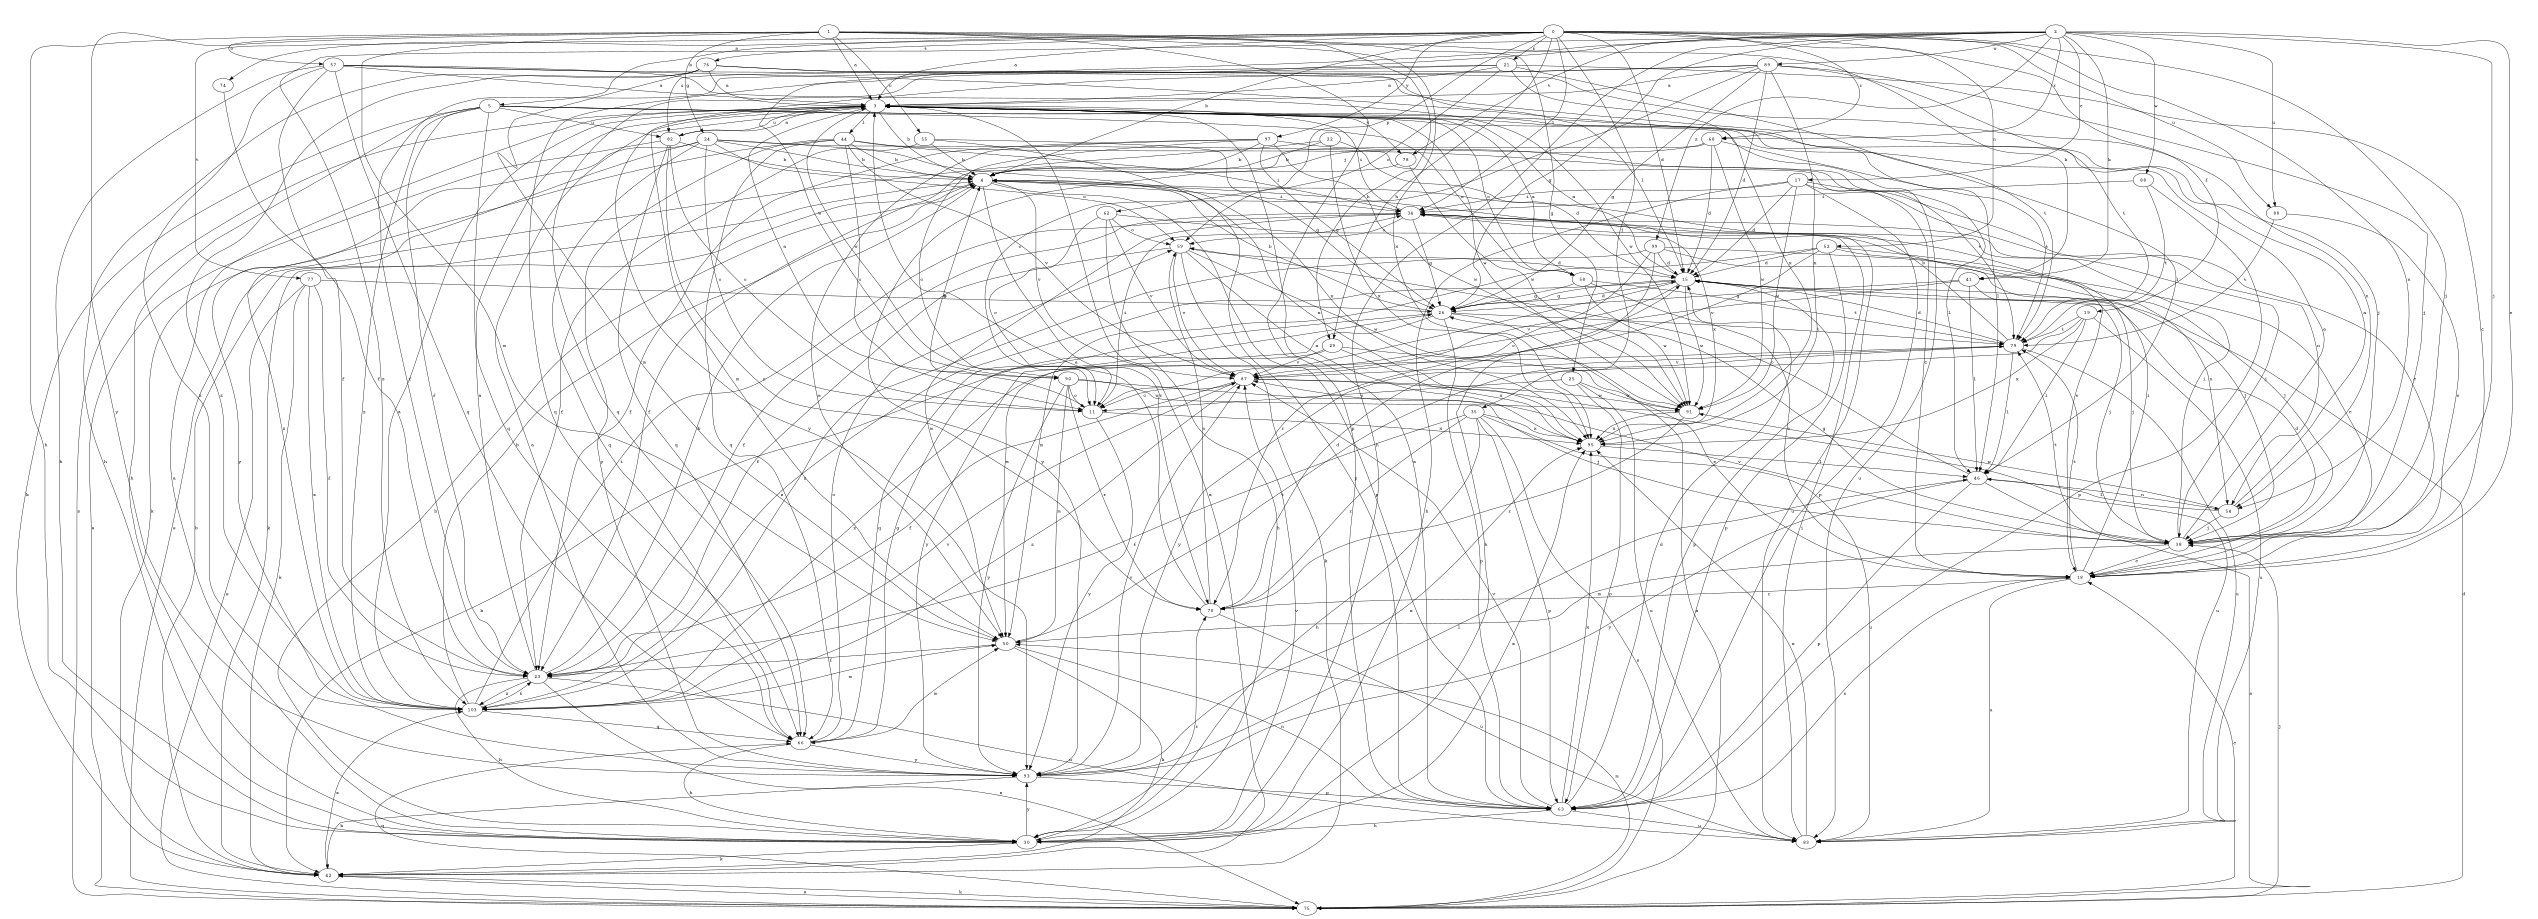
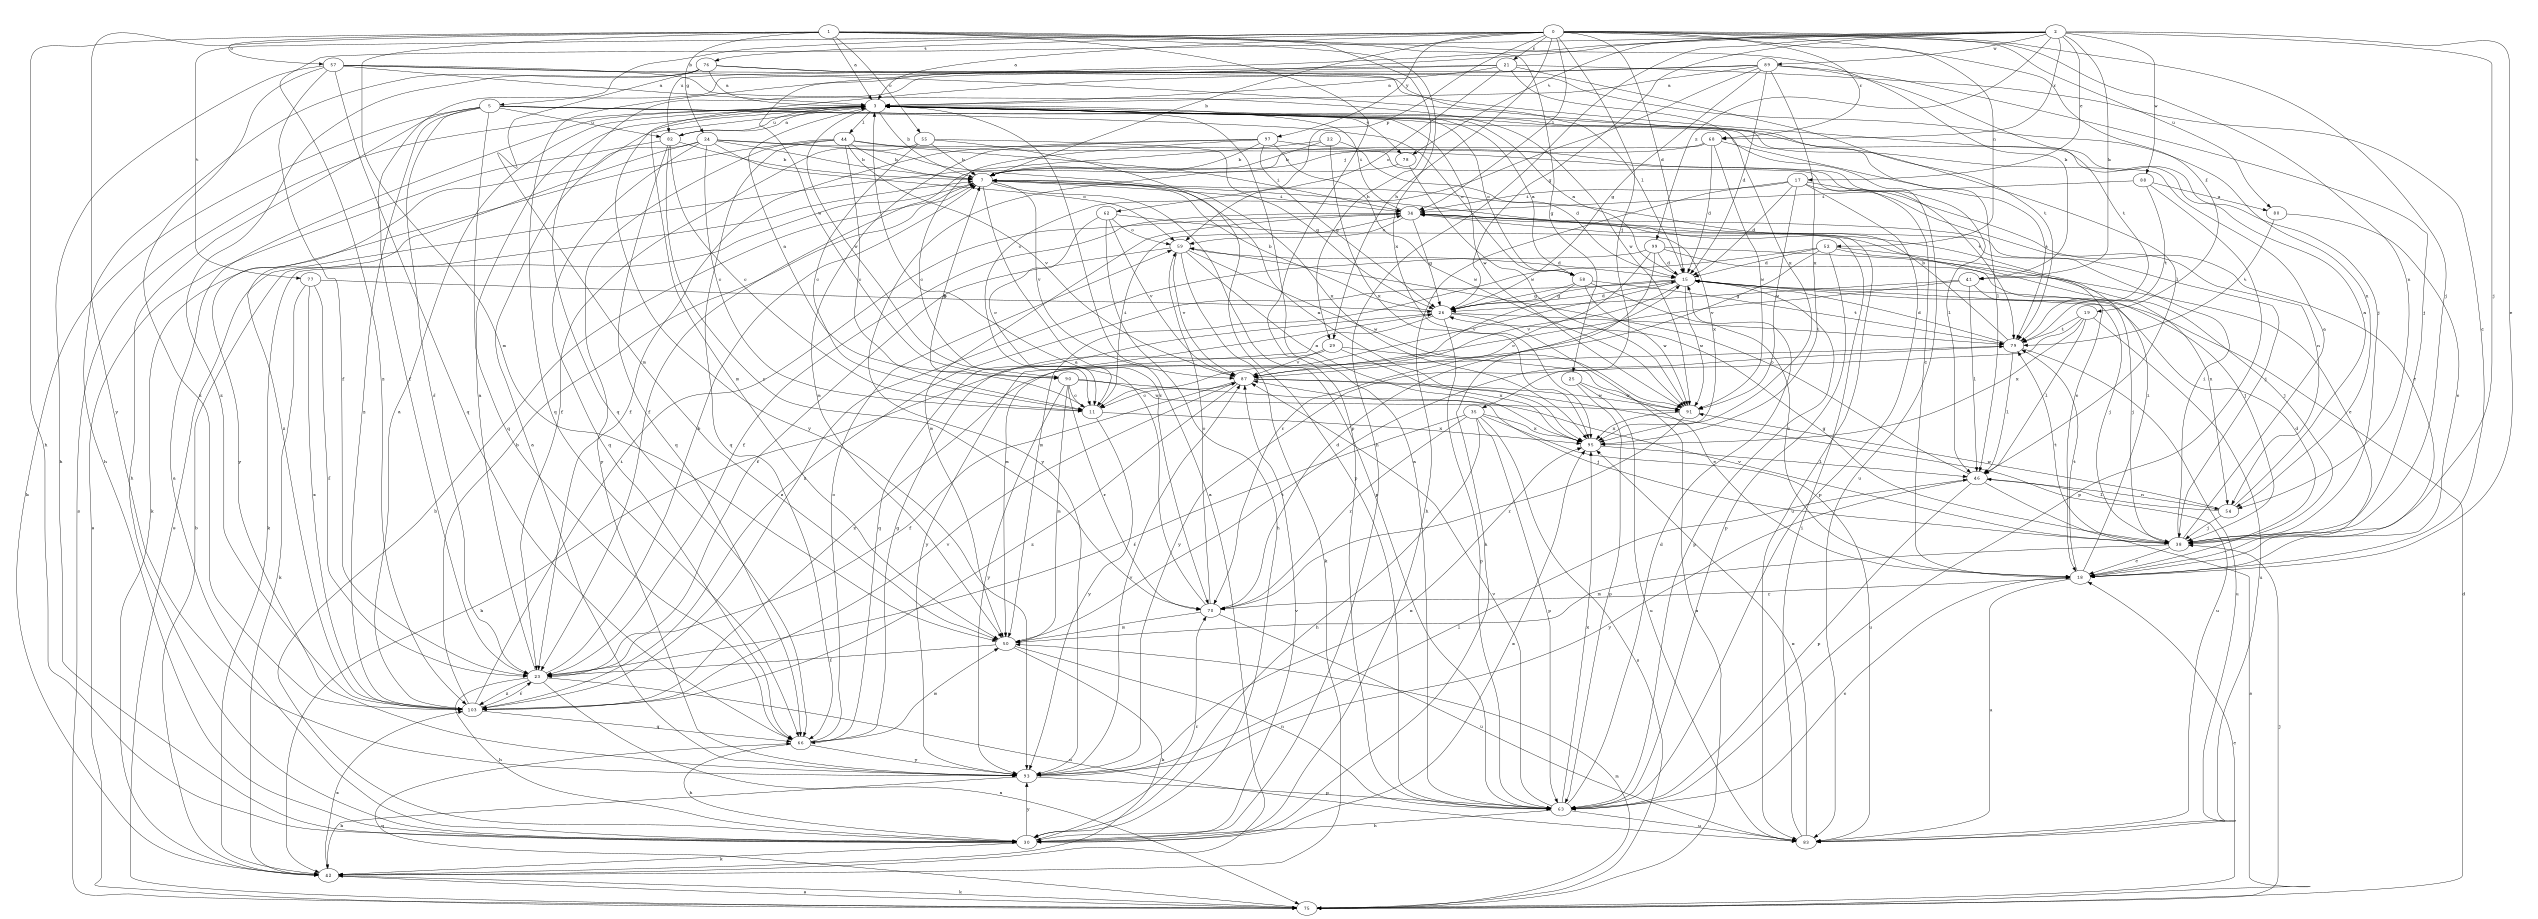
edge "2" -> "80": now "88" -> "80"
node "74": removed
node "4": label "4" -> "7"
edge "79" -> "87": now "58" -> "87"
edge "25" -> "11": now "55" -> "11"
edge "103" -> "50": now "70" -> "50"
edge "77" -> "75": removed, label "s"
